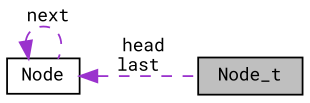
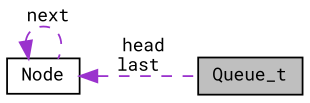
node "Node_t": label "Node_t" -> "Queue_t"
